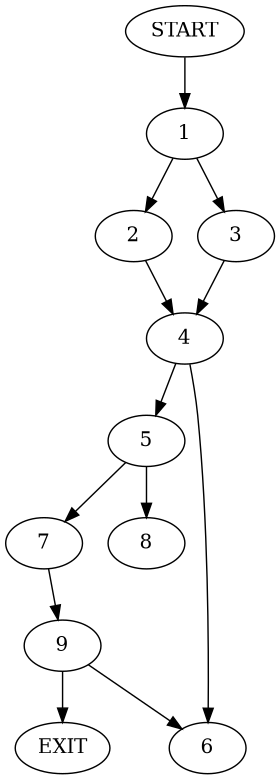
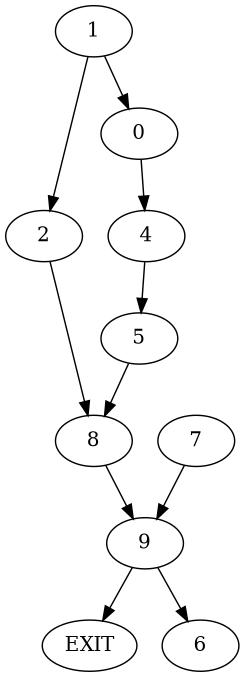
node "START": removed
node "3": label "3" -> "0"
edge "2" -> "4": now "2" -> "8"
edge "8" -> "9": added
edge "5" -> "7": removed
edge "4" -> "6": removed
